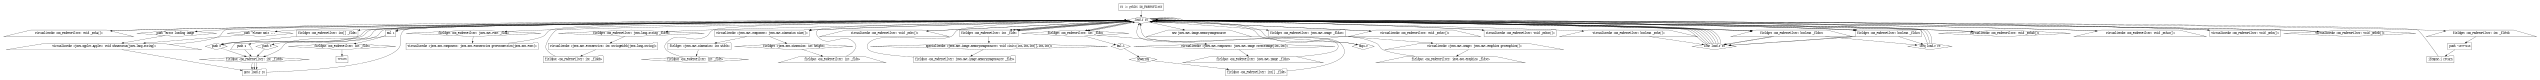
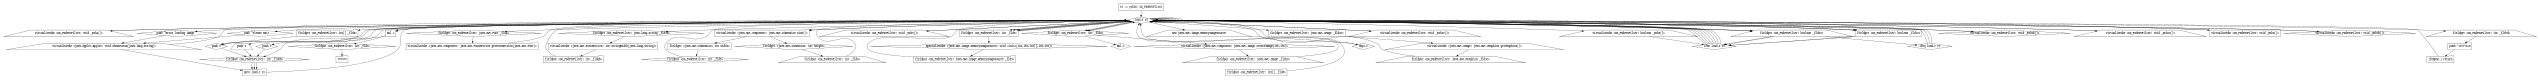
node "virtualinvoke <DS_FadeToFilter: void _mth6c()>": removed
edge "fieldget <DS_FadeToFilter: boolean _fld1c>" -> "ifeq load.r r9": removed
node "newarray": removed
